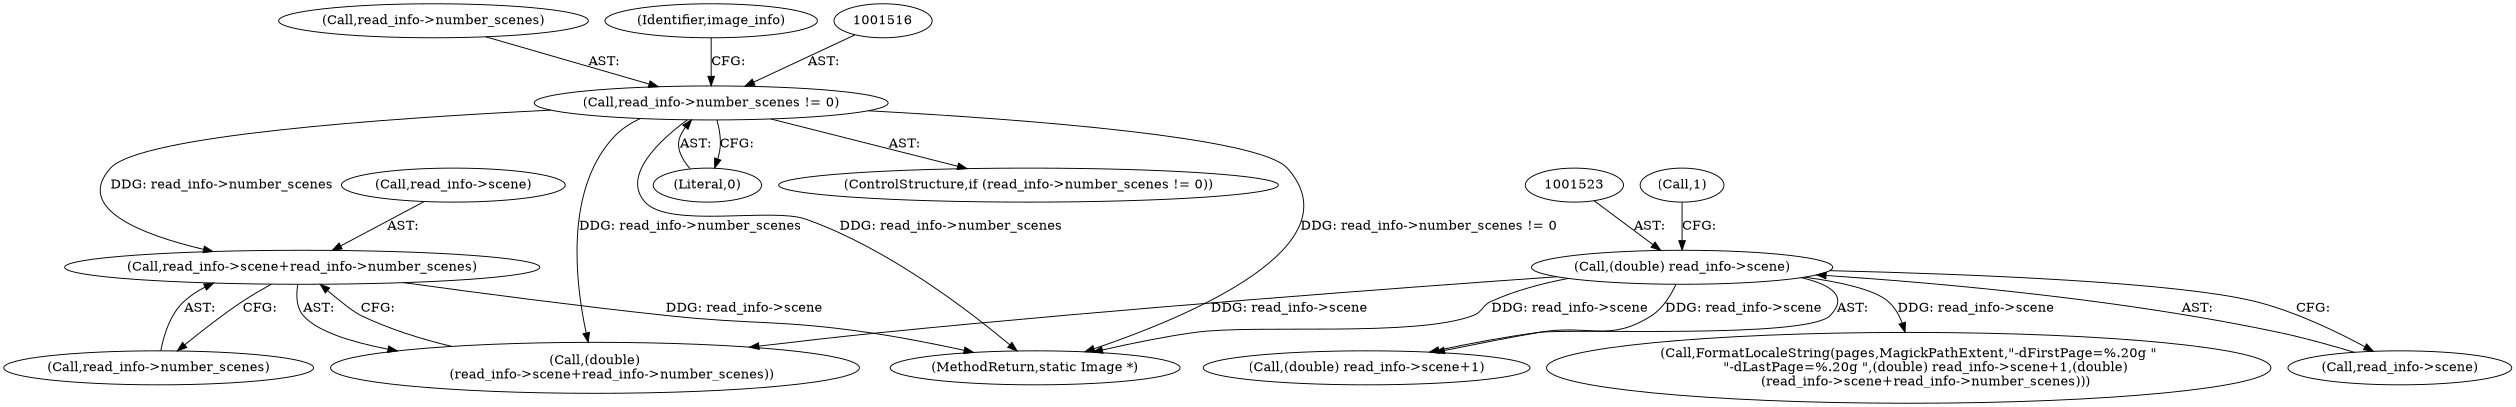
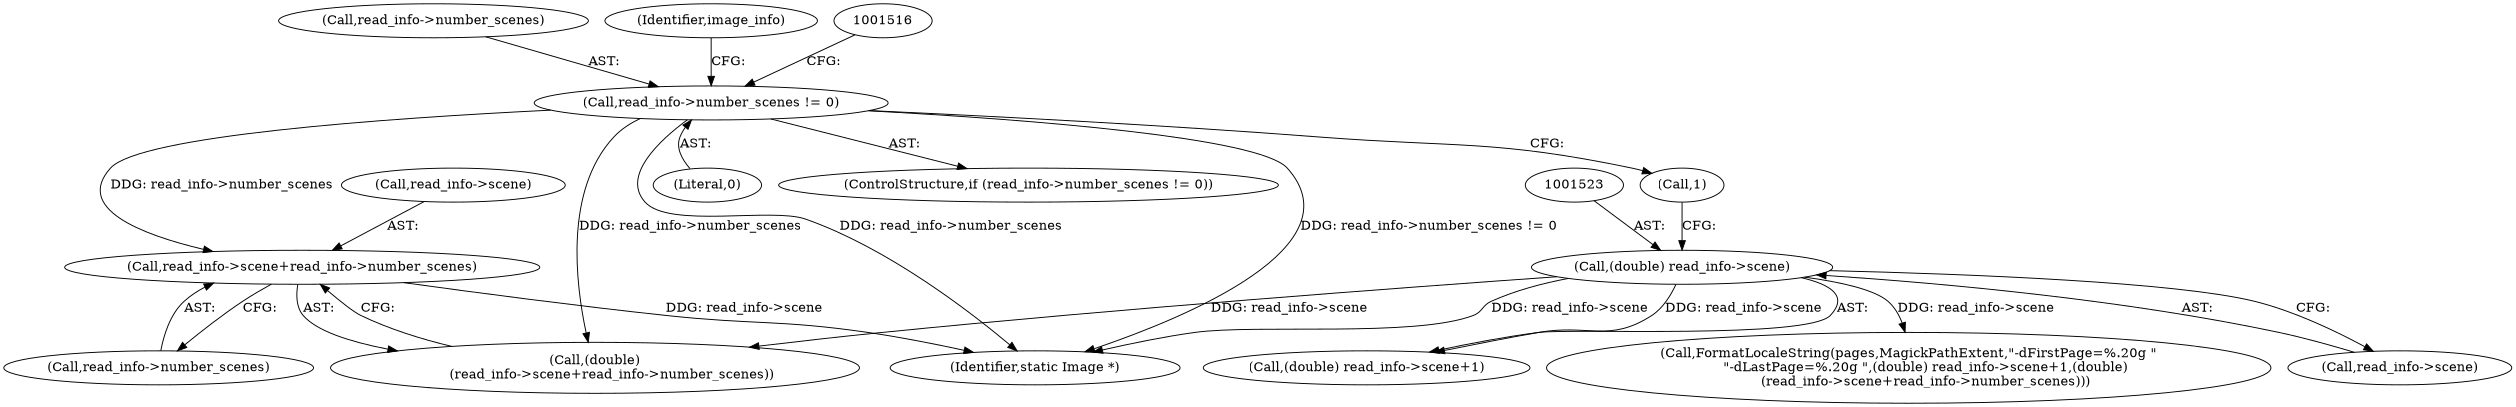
edge "1001516" -> "(Call,read_info->number_scenes != 0)": label "AST: " -> "CFG: "
edge "(Call,read_info->number_scenes != 0)" -> "(Literal,0)": now "(Call,read_info->number_scenes != 0)" -> "(Call,1)"
node "(MethodReturn,static Image *)": label "(MethodReturn,static Image *)" -> "(Identifier,static Image *)"
